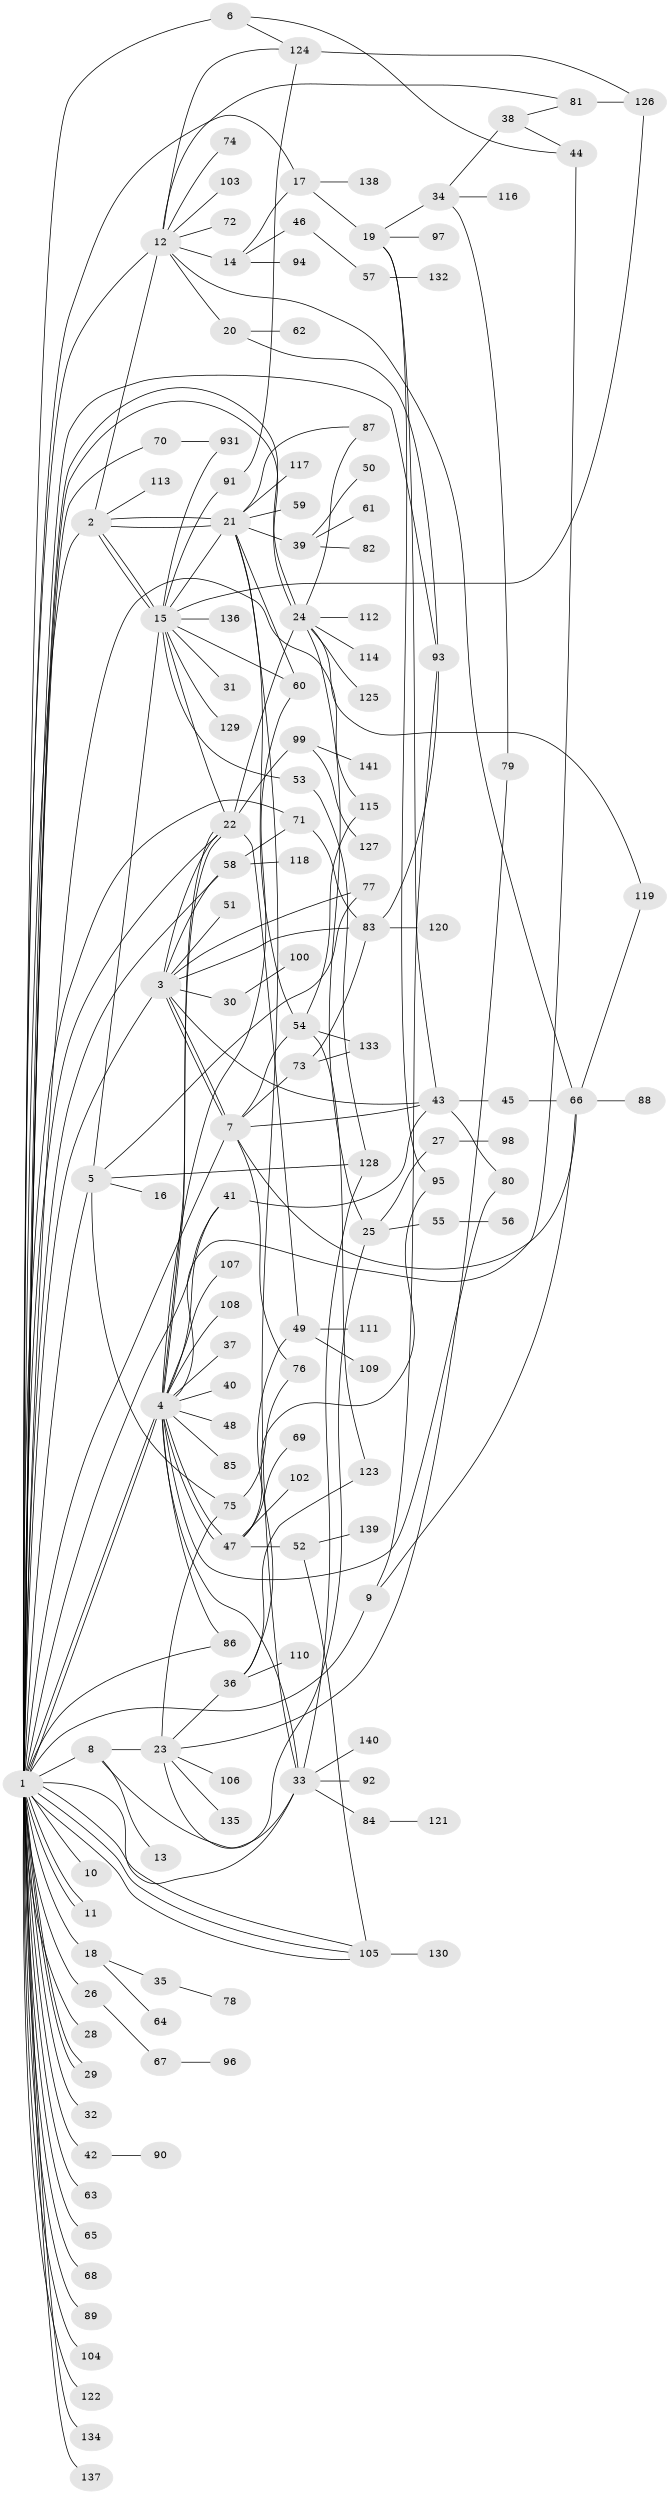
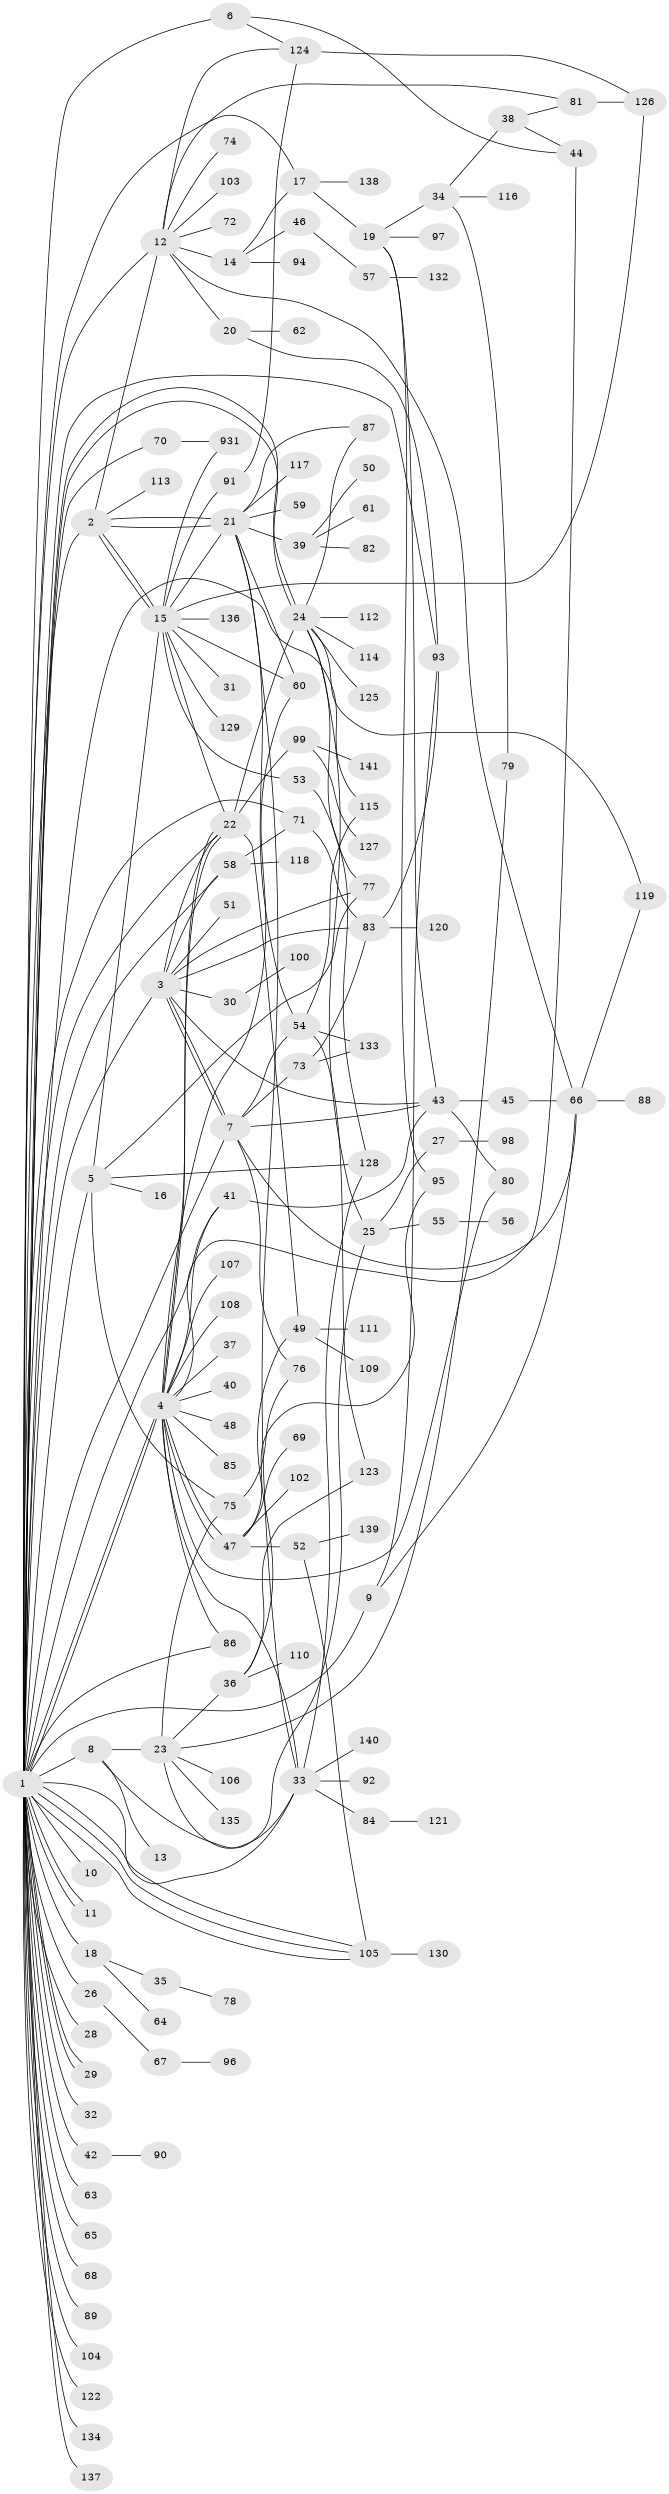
edge "24" -- "77": added
